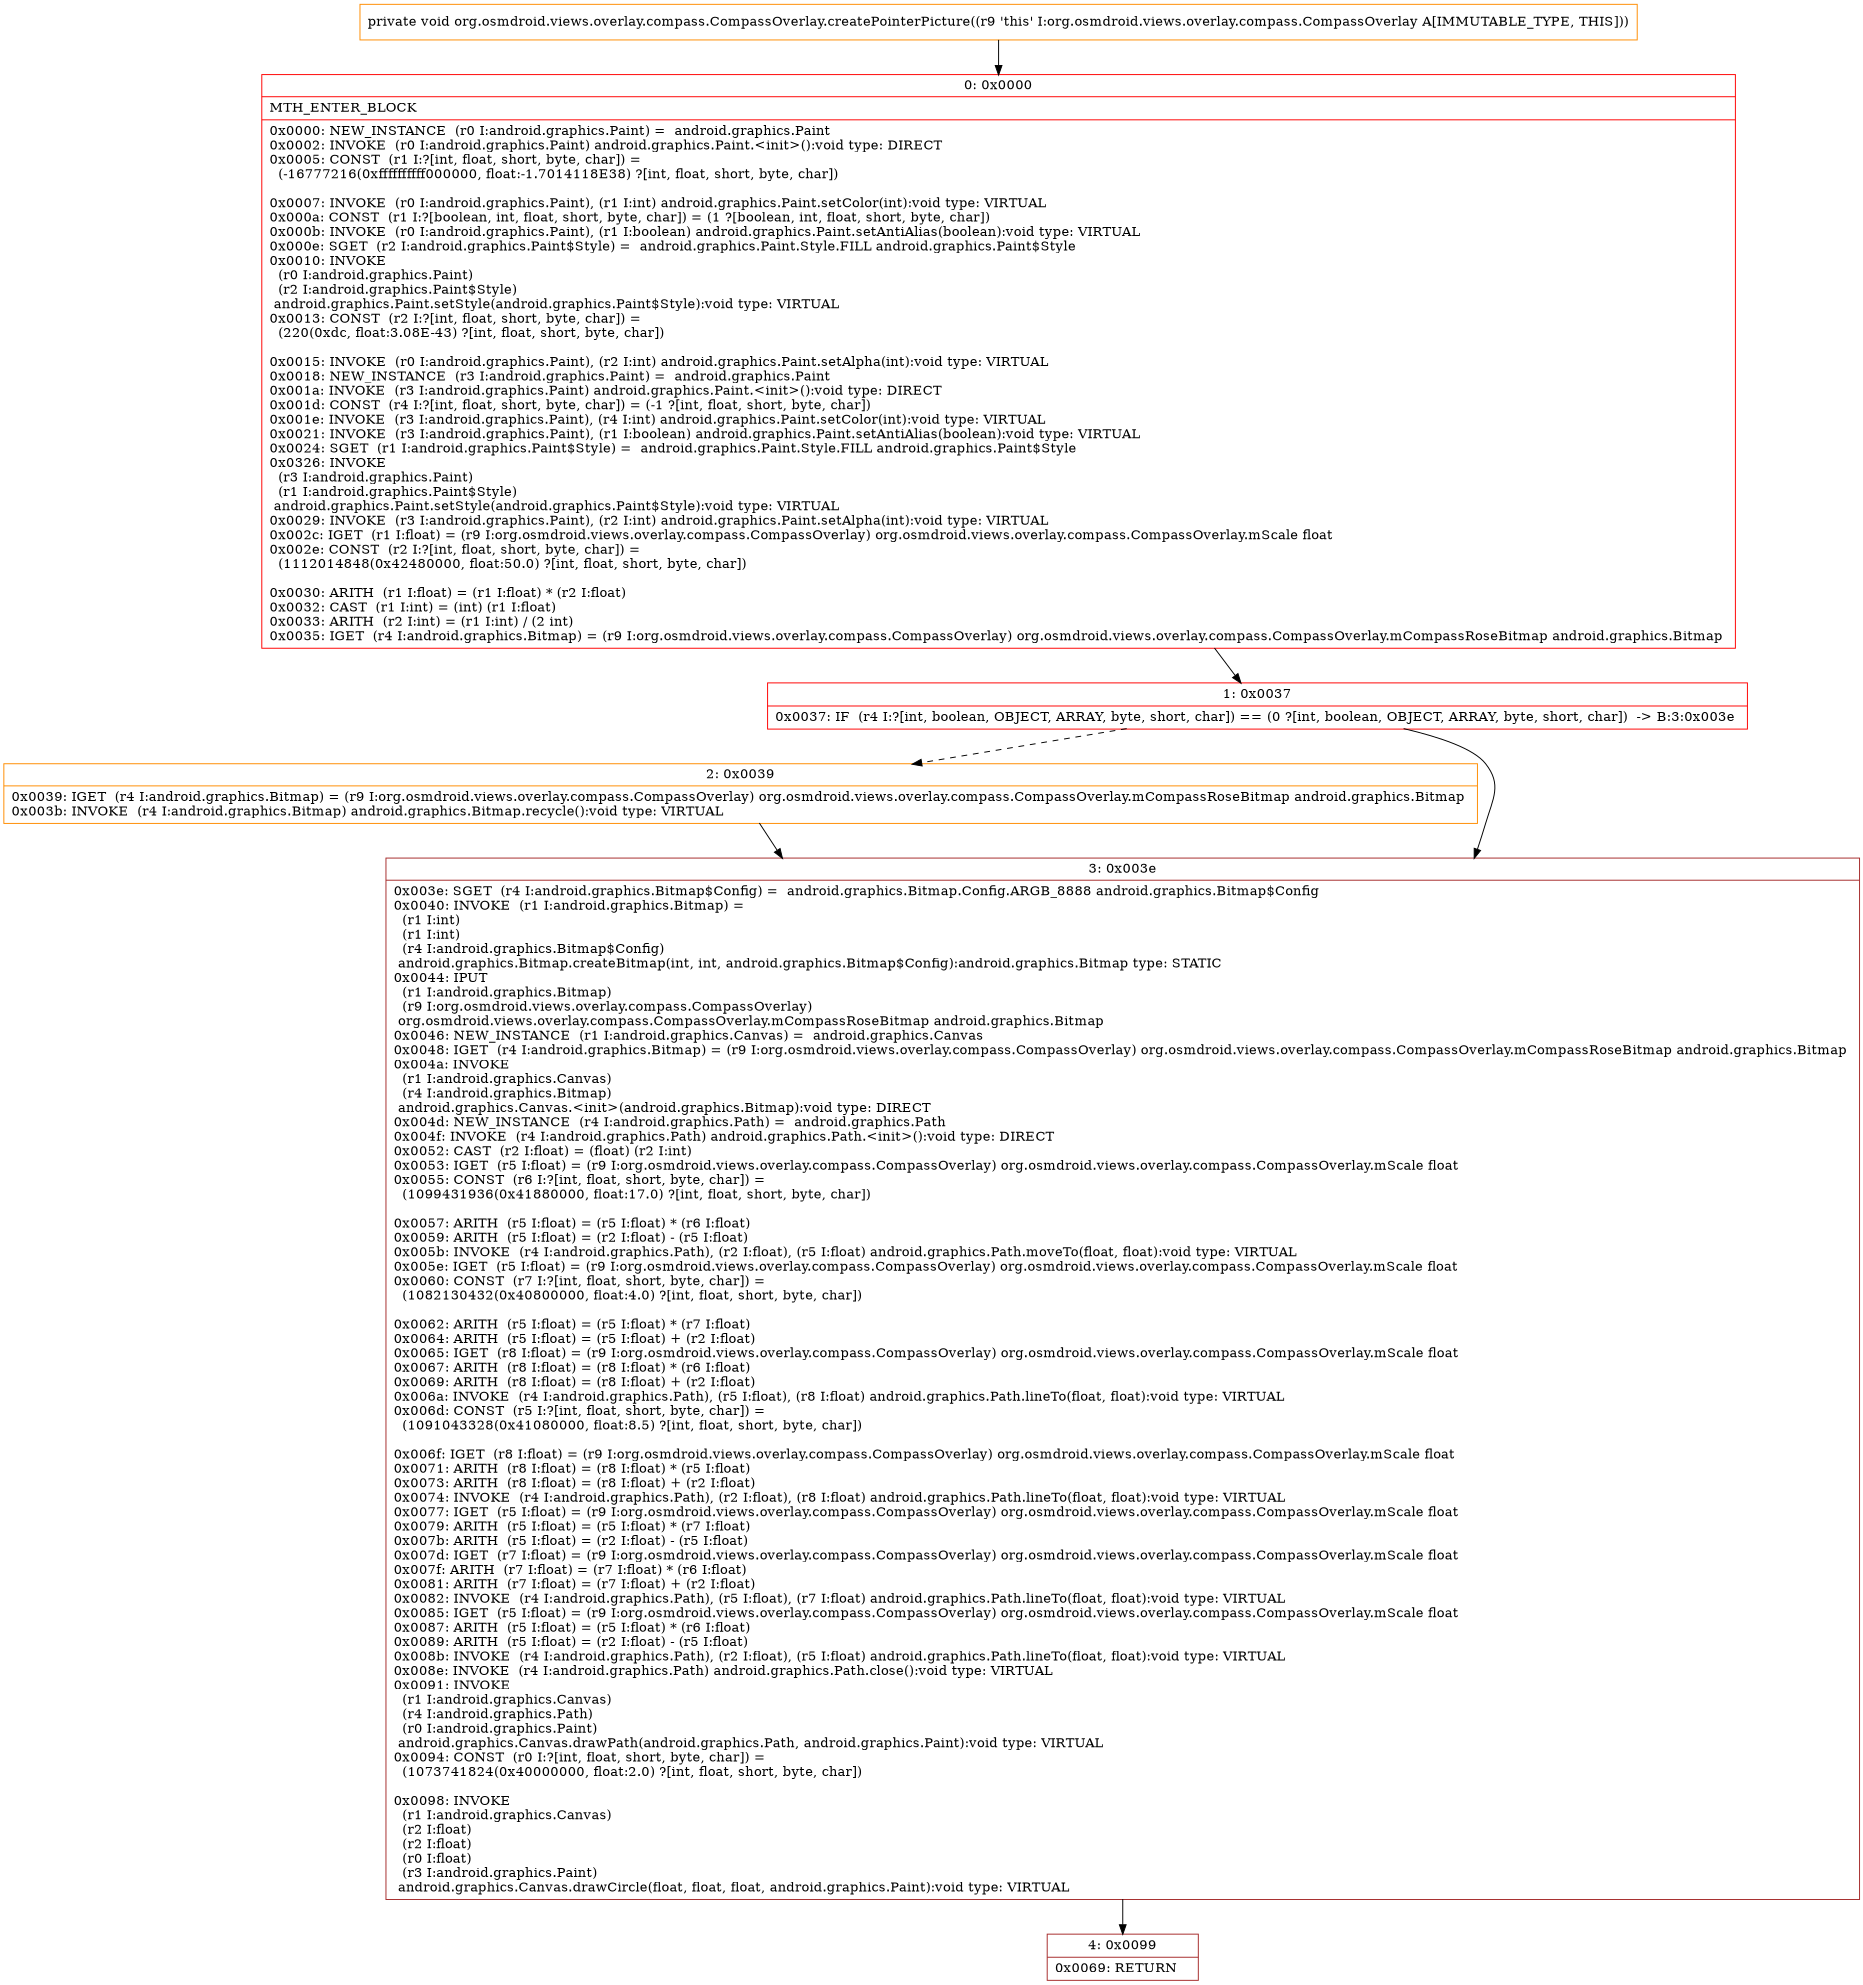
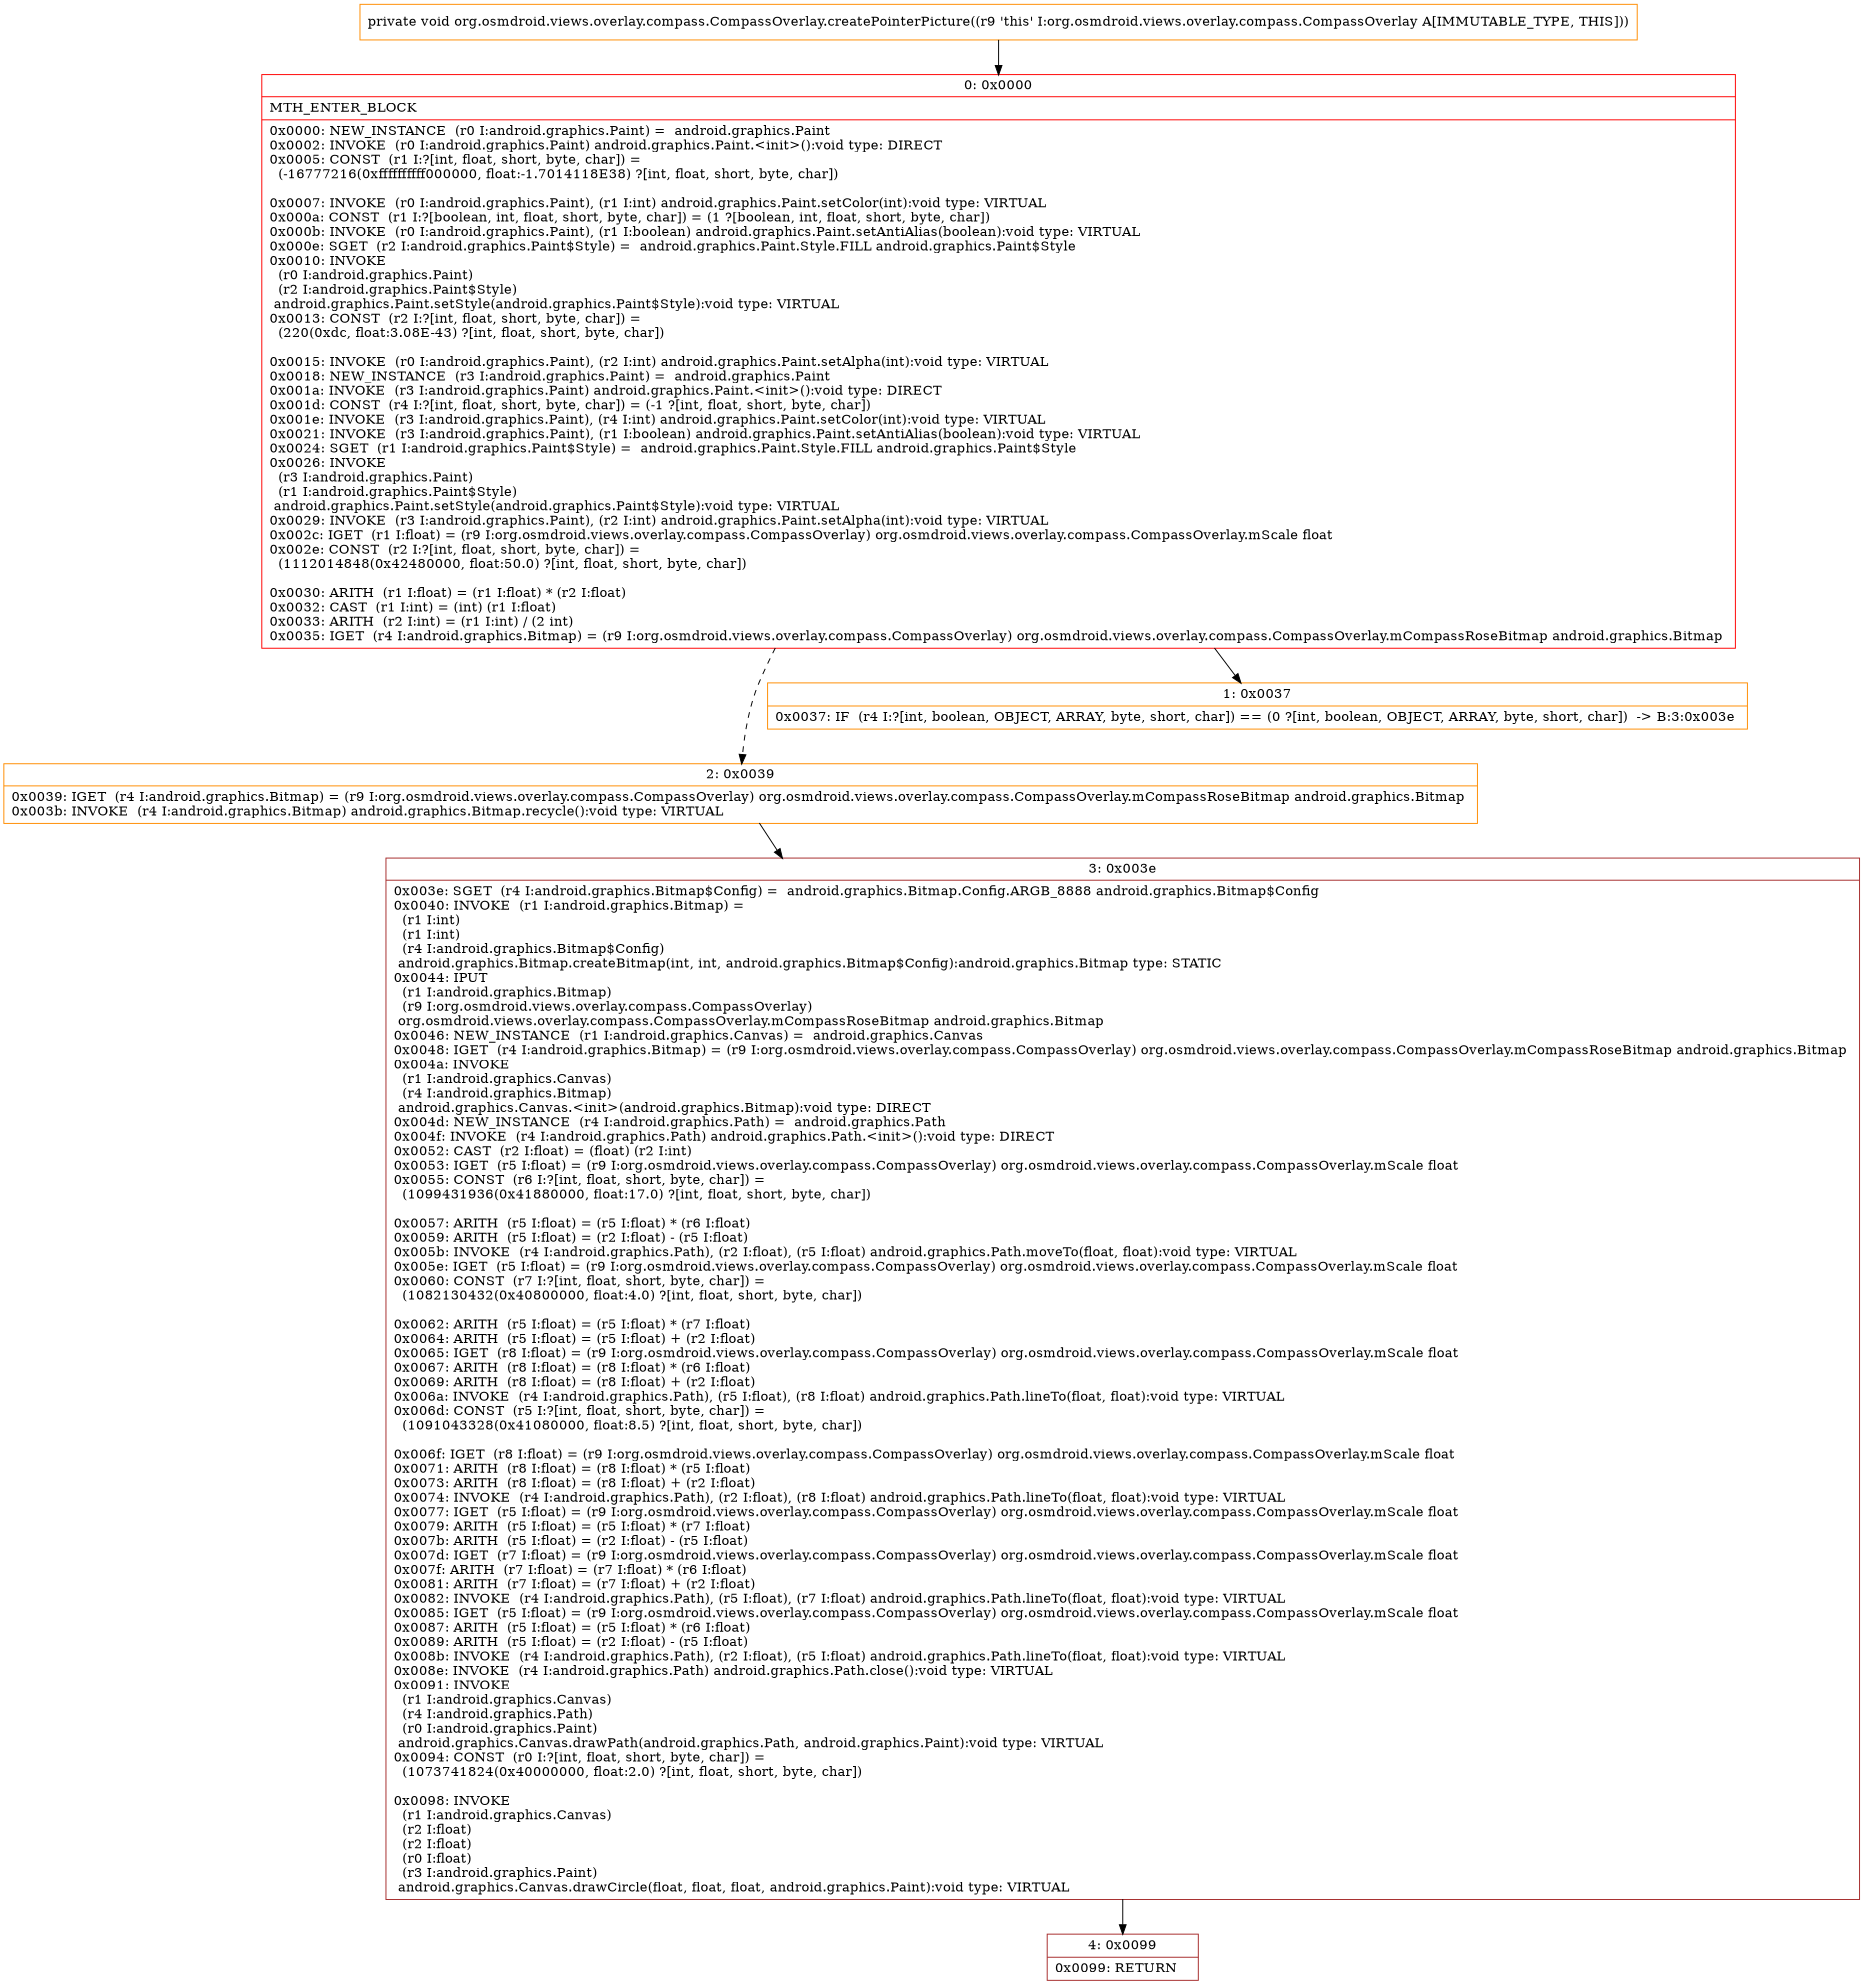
node "0: 0x0000": text "0x0326: INVOKE" -> "0x0026: INVOKE"
node "1: 0x0037": color red -> darkorange
edge "1: 0x0037" -> "2: 0x0039": now "0: 0x0000" -> "2: 0x0039"
edge "1: 0x0037" -> "3: 0x003e": removed
node "4: 0x0099": text "0x0069: RETURN" -> "0x0099: RETURN"
